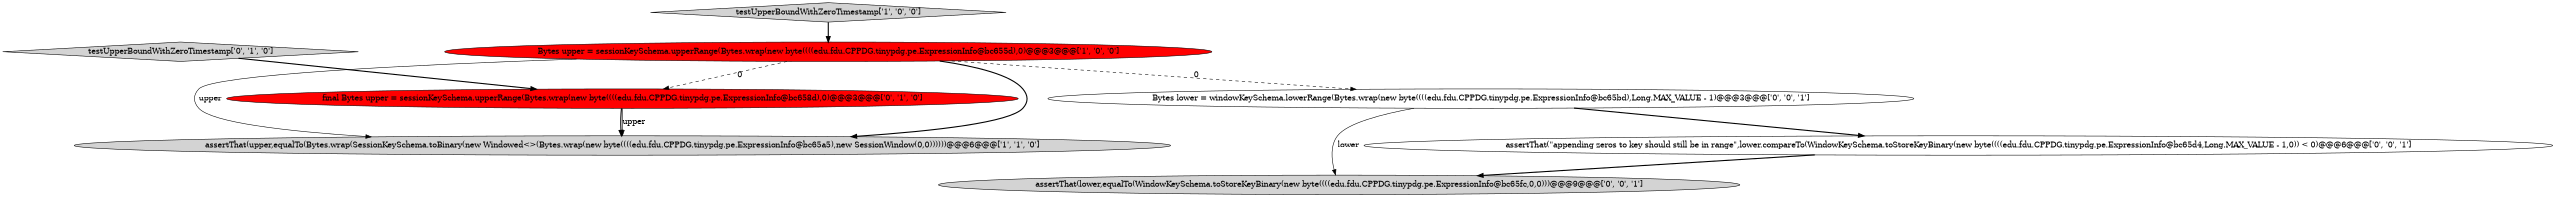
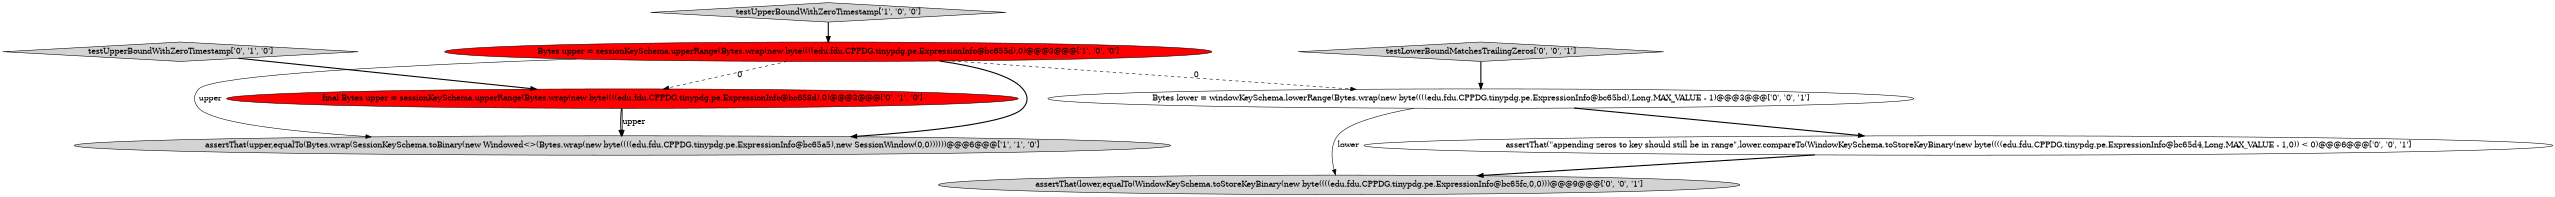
node "testLowerBoundMatchesTrailingZeros['0', '0', '1']": added
